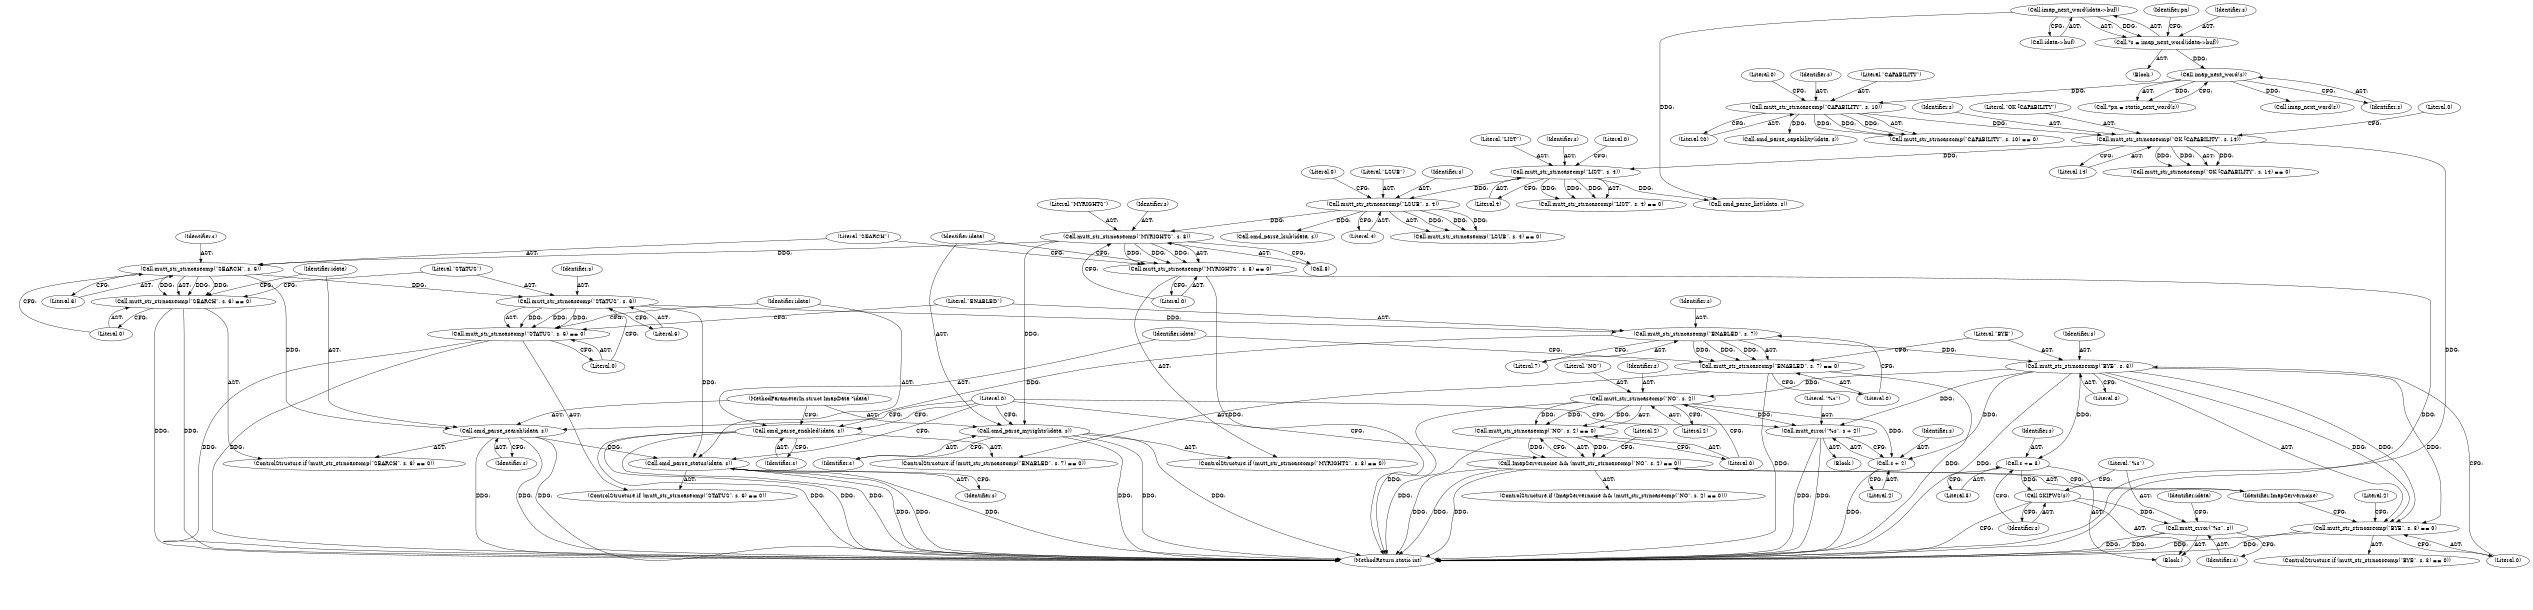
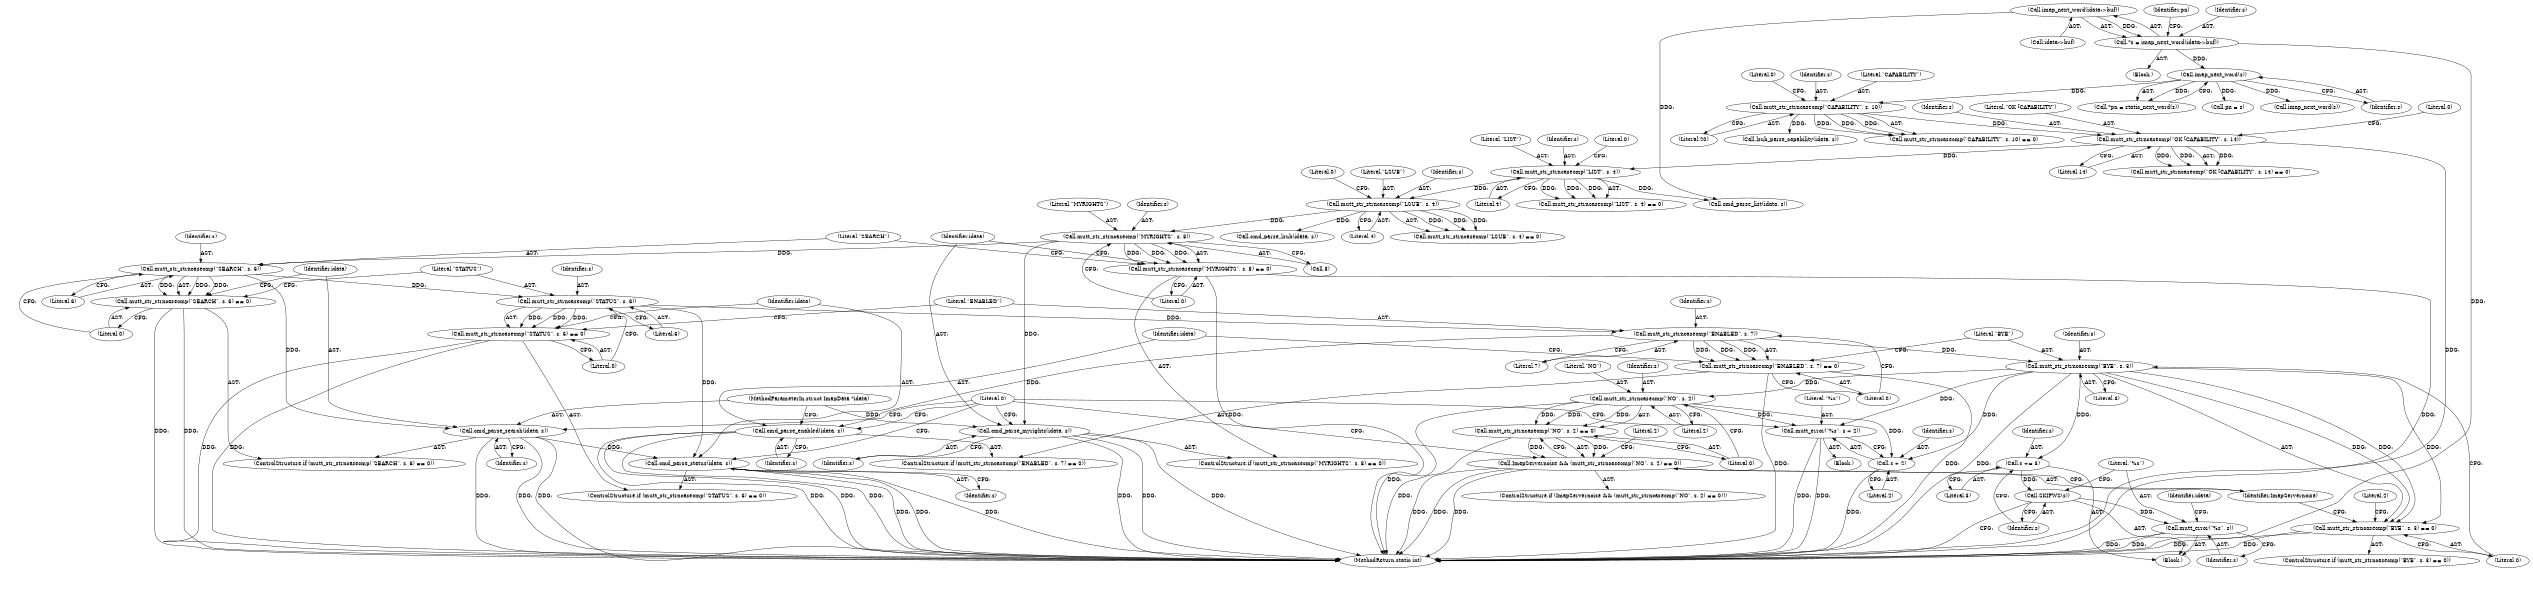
edge "(Call,imap_next_word(idata->buf))" -> "(Call,idata->buf)": removed, label "CFG:"
node "(Call,pn = s)": added
node "(Call,cmd_parse_capability(idata, s))": label "(Call,cmd_parse_capability(idata, s))" -> "(Call,lsub_parse_capability(idata, s))"
edge "(MethodParameterIn,struct ImapData *idata)" -> "(Call,cmd_parse_myrights(idata, s))": label "AST: " -> "DDG: "
edge "(Call,*s = imap_next_word(idata->buf))" -> "(MethodReturn,static int)": added, label "DDG:"
